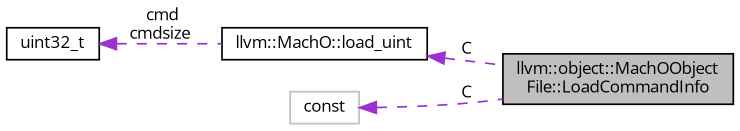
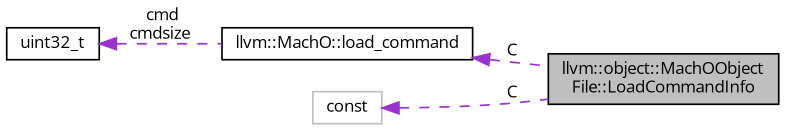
node "llvm::MachO::load_uint": label "llvm::MachO::load_uint" -> "llvm::MachO::load_command"
